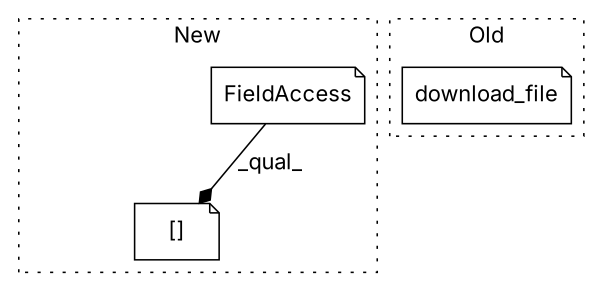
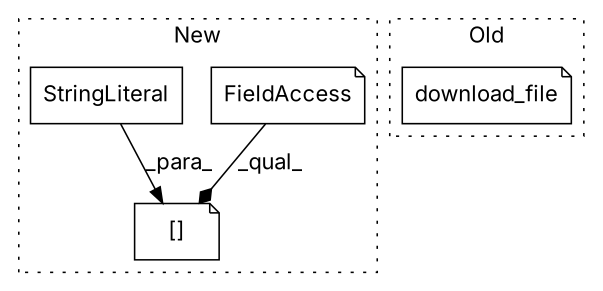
node "StringLiteral": added
